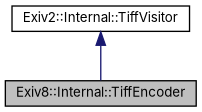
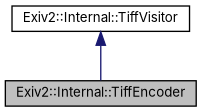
node "Exiv8::Internal::TiffEncoder": label "Exiv8::Internal::TiffEncoder" -> "Exiv2::Internal::TiffEncoder"
